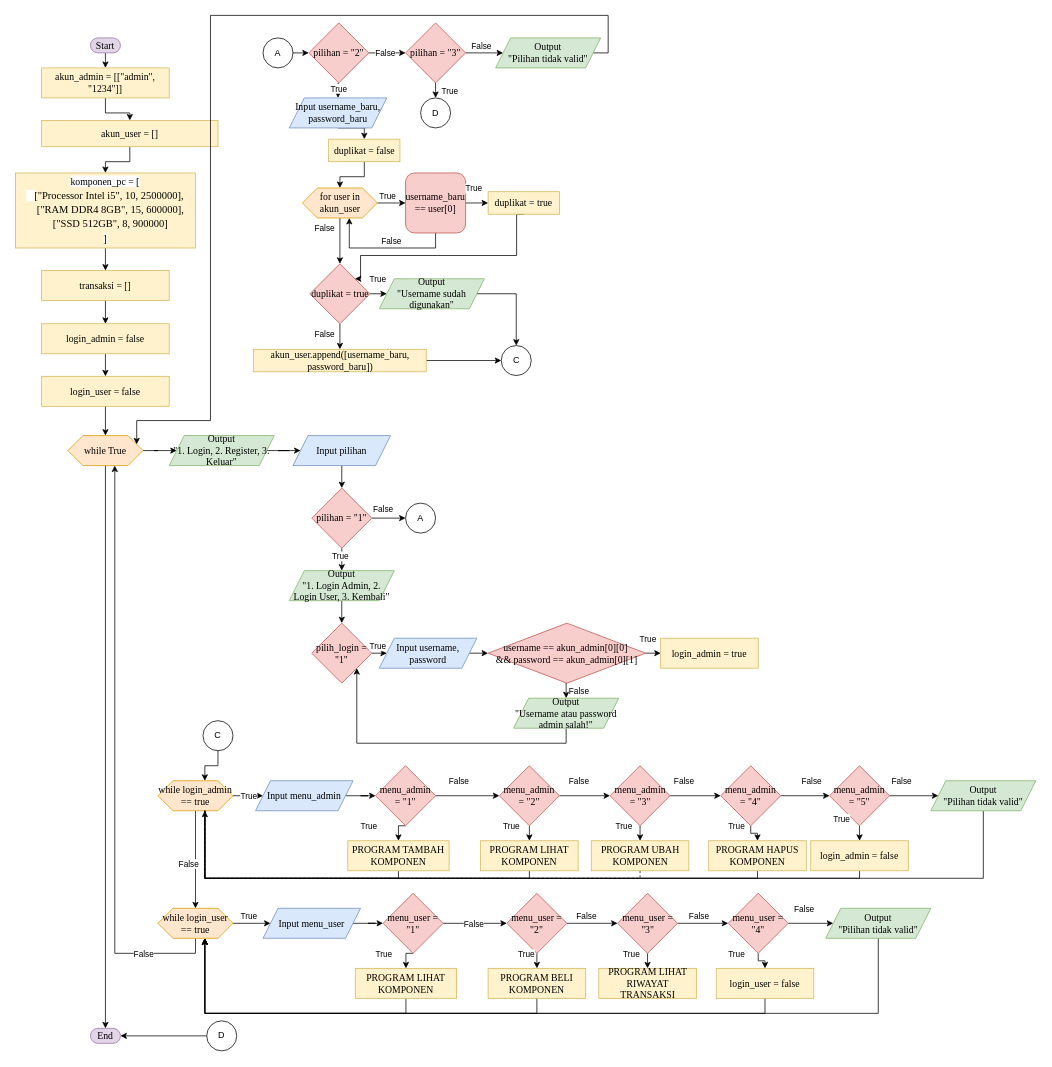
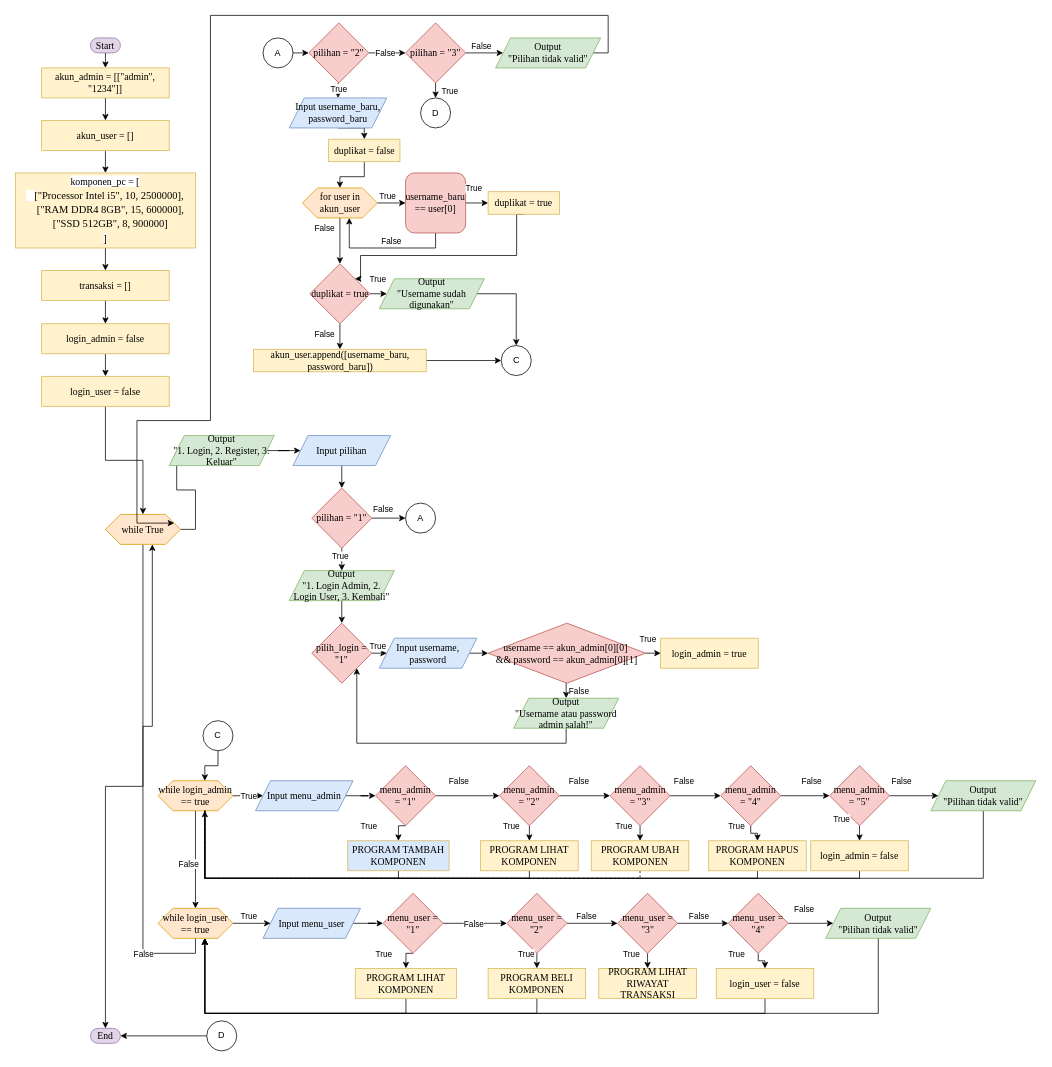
node "akun_user = []": size 176x26 -> 128x30
node "while True": moved (105, 450) -> (143, 529)
node "PROGRAM TAMBAH KOMPONEN": fillcolor #fff2cc -> #dae8fc
